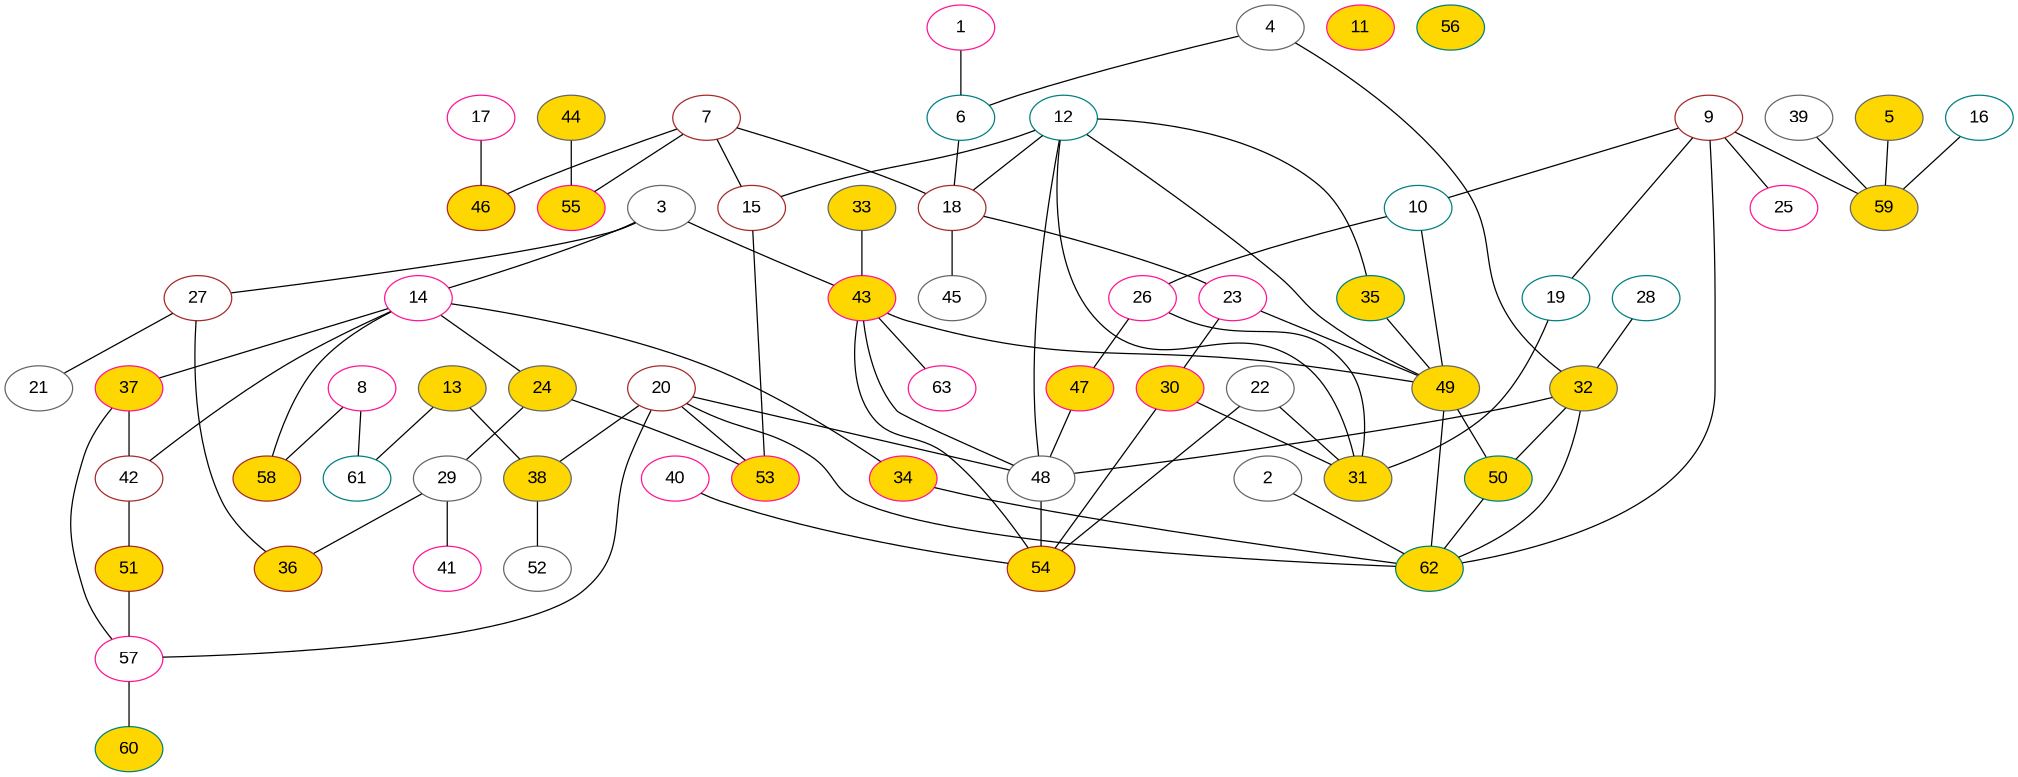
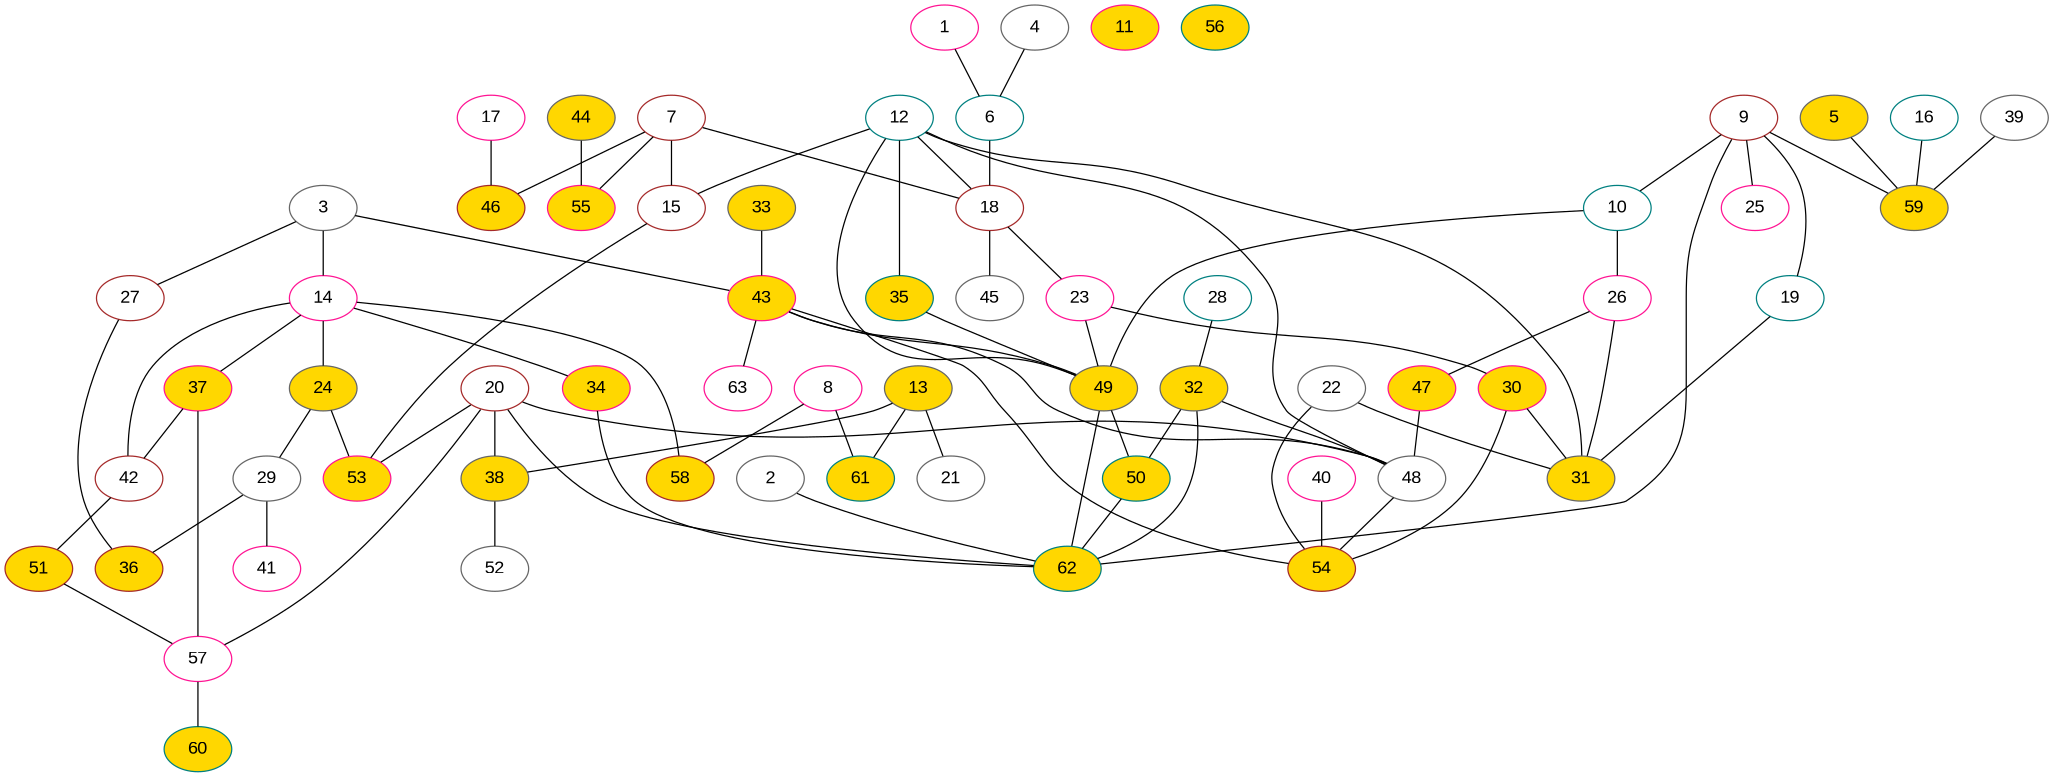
edge "4" -- "32": removed
edge "27" -- "21": now "13" -- "21"
node "61": fillcolor white -> gold
